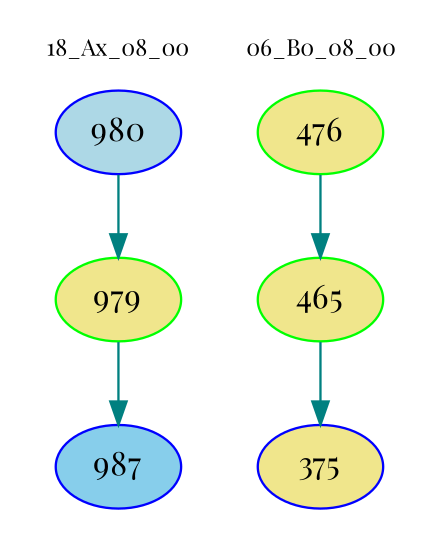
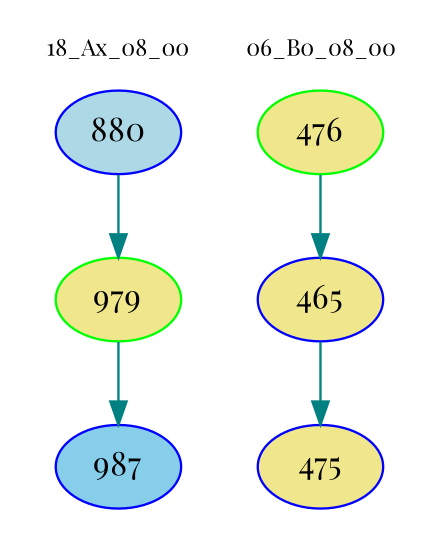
node "980": label "980" -> "880"
node "465": color green -> blue
node "375": label "375" -> "475"
